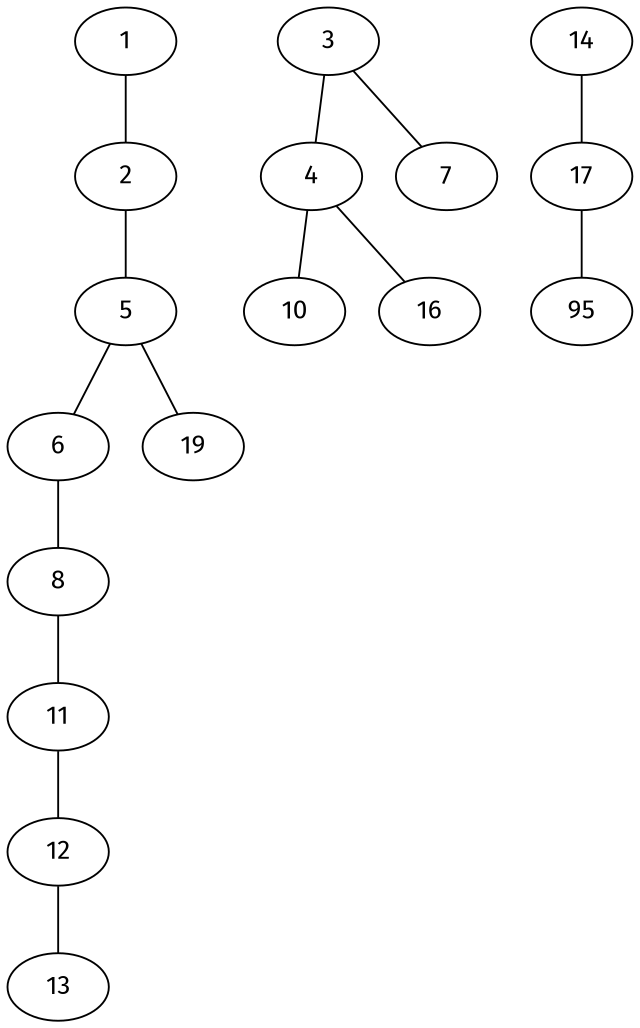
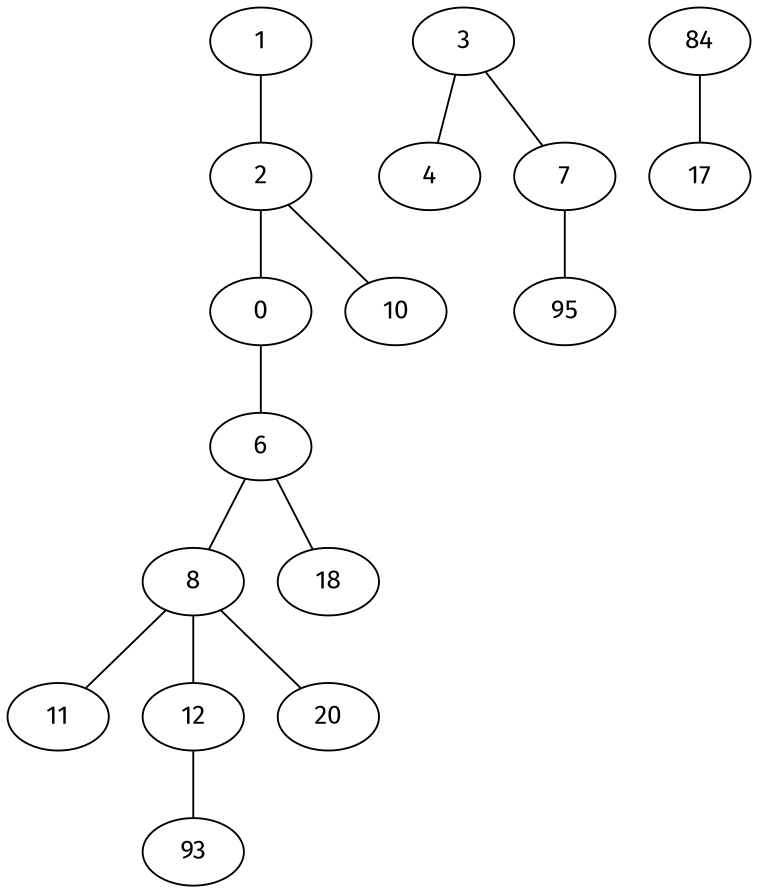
node "14": label "14" -> "84"
edge "4" -- "10": now "2" -- "10"
edge "17" -- "95": now "7" -- "95"
node "5": label "5" -> "0"
node "16": removed
node "19": removed
node "18": added
node "20": added
edge "11" -- "12": now "8" -- "12"
node "13": label "13" -> "93"
